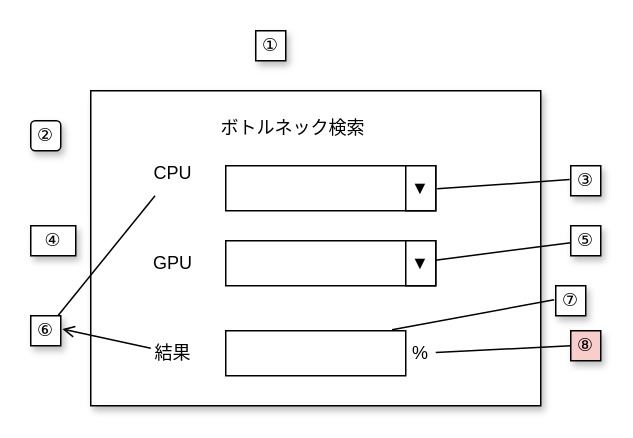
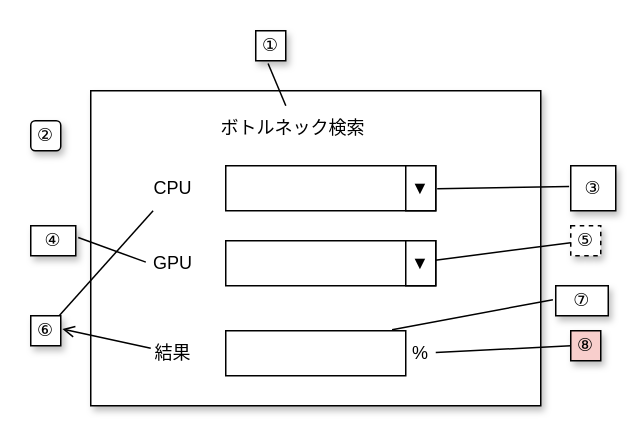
edge "①" -- "ボトルネック検索": added
node "CPU": moved (173, 173) -> (173, 188)
node "③": size 30x30 -> 45x45
node "⑤": style solid -> dashed
edge "④" -- "GPU": added
node "⑦": size 30x30 -> 53x30
